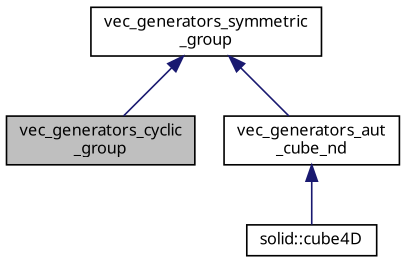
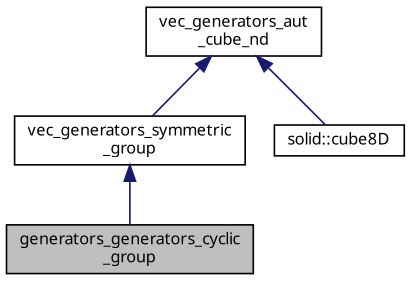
edge "vec_generators_aut _cube_nd" -> "vec_generators_symmetric _group": reversed
node "vec_generators_cyclic _group": label "vec_generators_cyclic _group" -> "generators_generators_cyclic _group"
node "solid::cube4D": label "solid::cube4D" -> "solid::cube8D"
